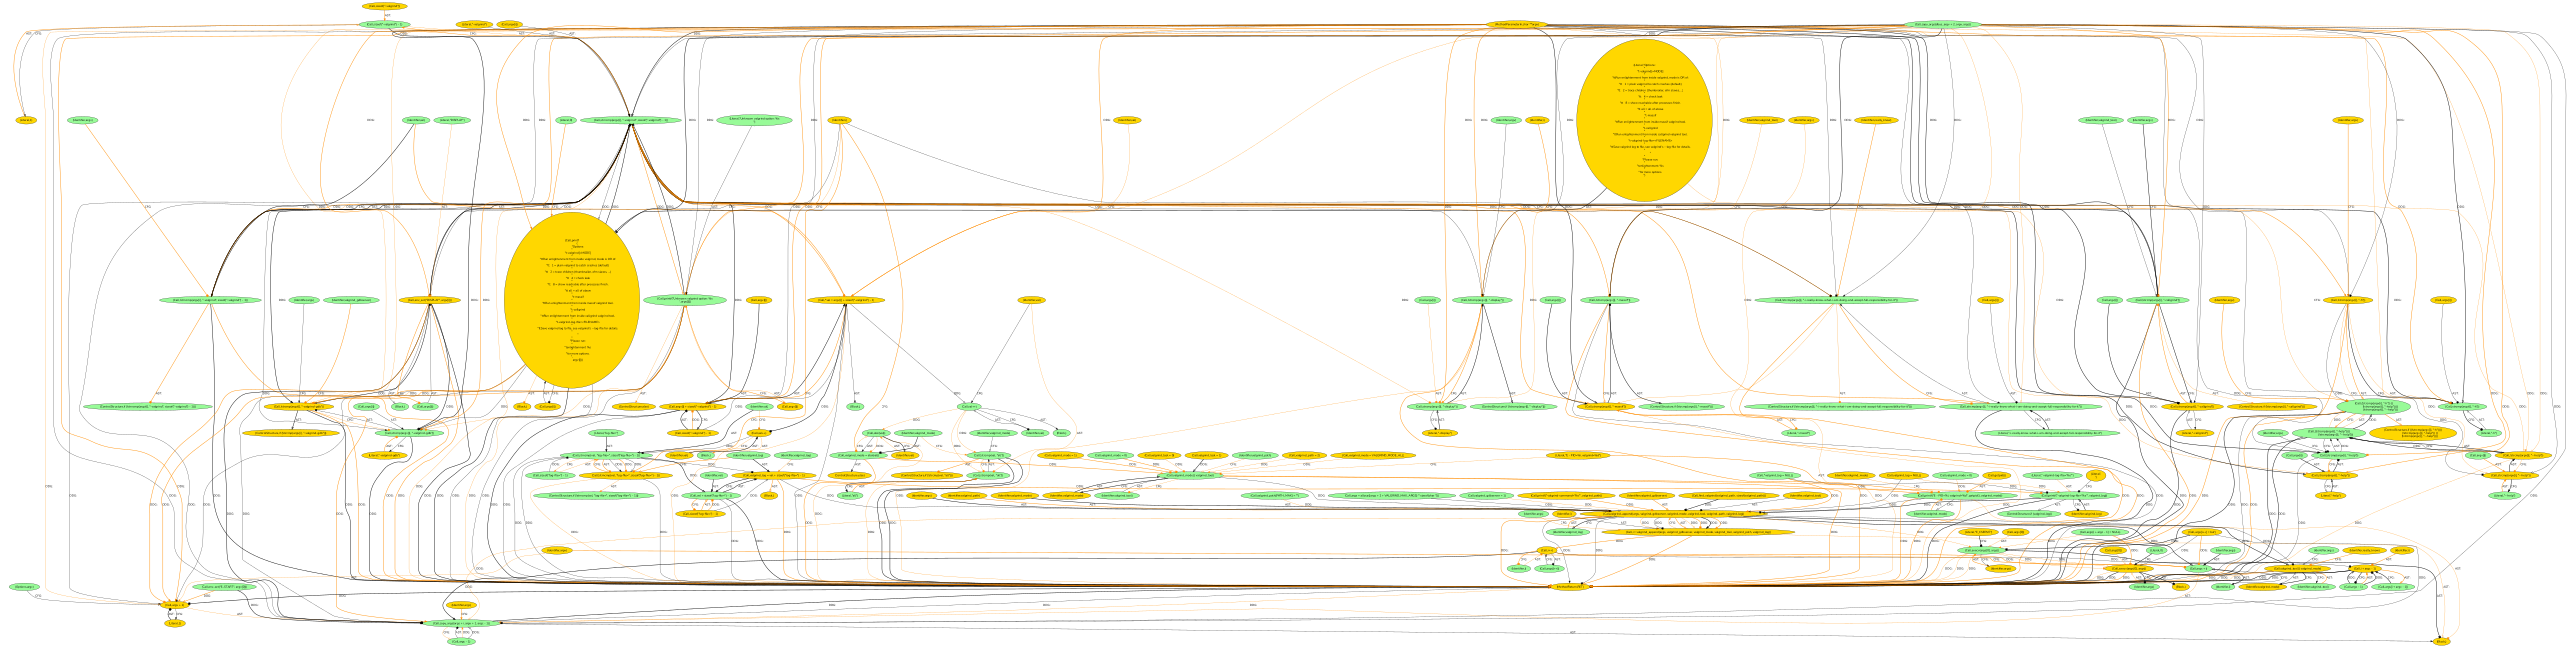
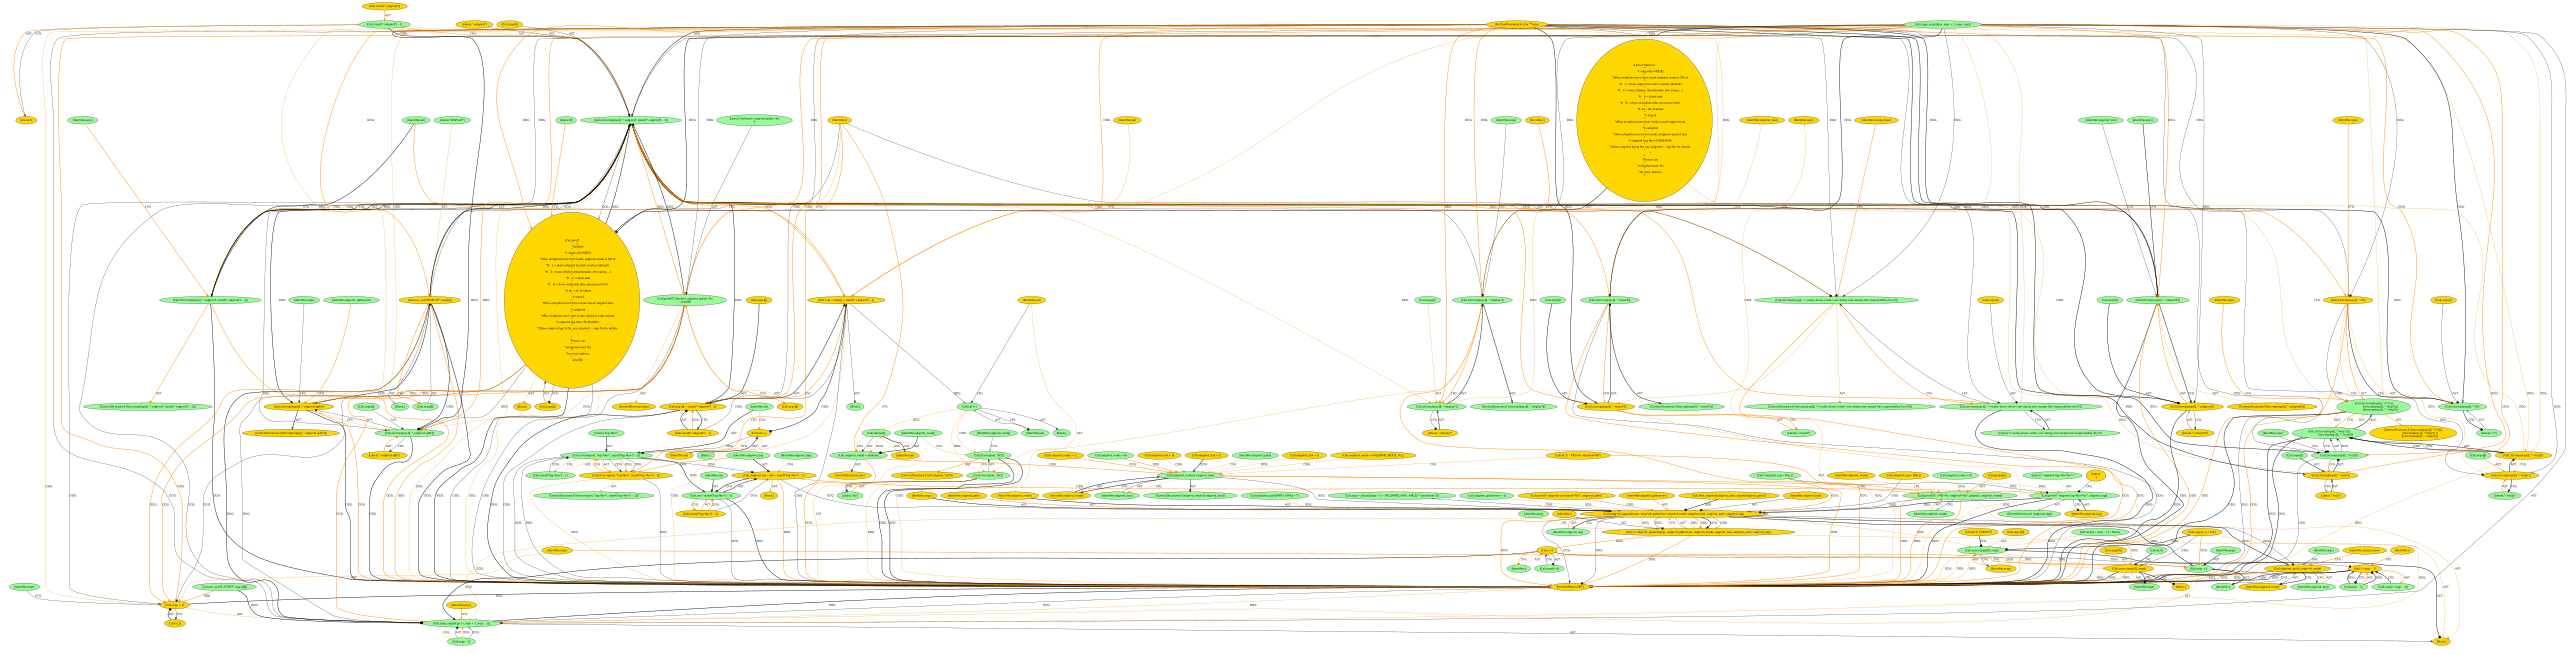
node "(Call,valgrind_path = 2)": label "(Call,valgrind_path = 2)" -> "(Call,valgrind_tool = 2)"
node "(ControlStructure,if (valgrind_mode || valgrind_tool))": added
edge "(Call,copy_args(dbus_argv + 2, argv, argc))" -> "(Call,copy_args(args + i, argv + 1, argc - 1))": label "DDG: " -> "AST: "
edge "(Call,atoi(val))" -> "(MethodReturn,RET)": label "DDG: " -> "AST: "
node "(Options,argc)": label "(Options,argc)" -> "(Identifier,argc)"
edge "(MethodReturn,RET)" -> "(Call,argv + 1)": reversed
edge "(Call,args[i++] = buf)" -> "(Call,copy_args(args + i, argv + 1, argc - 1))": color black -> darkorange
